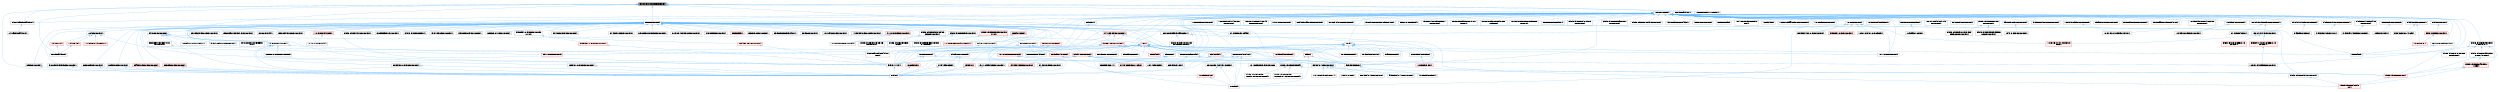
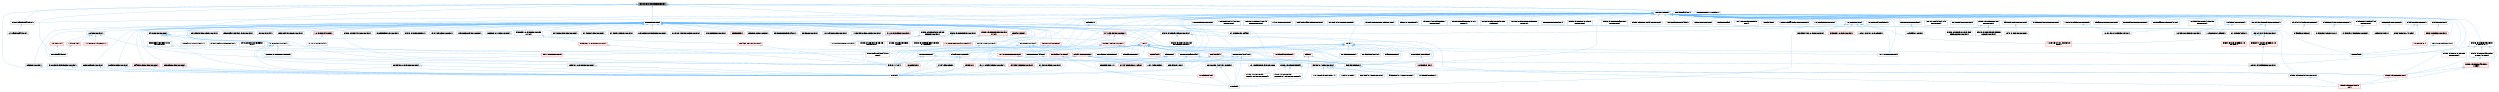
node "PhysicsSpringComponent.h": added
node "ComponentElementEditorCopy.h": label "ComponentElementEditorCopy.h" -> "DisplayClusterCameraComponent.h"
node "MusicClockDriverBase.h": added
edge "EngineSharedPCH.h" -> "SkeletalMeshComponent.h": now "EngineSharedPCH.h" -> "SequencerTrackFilters.h"
